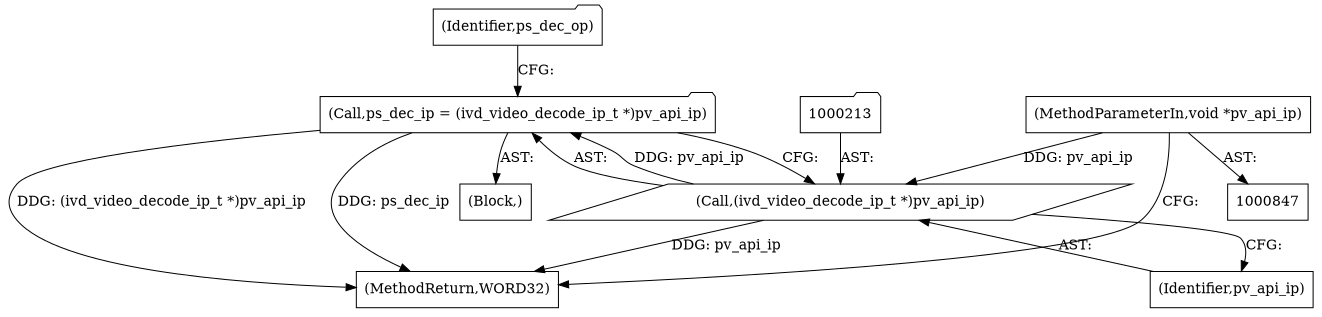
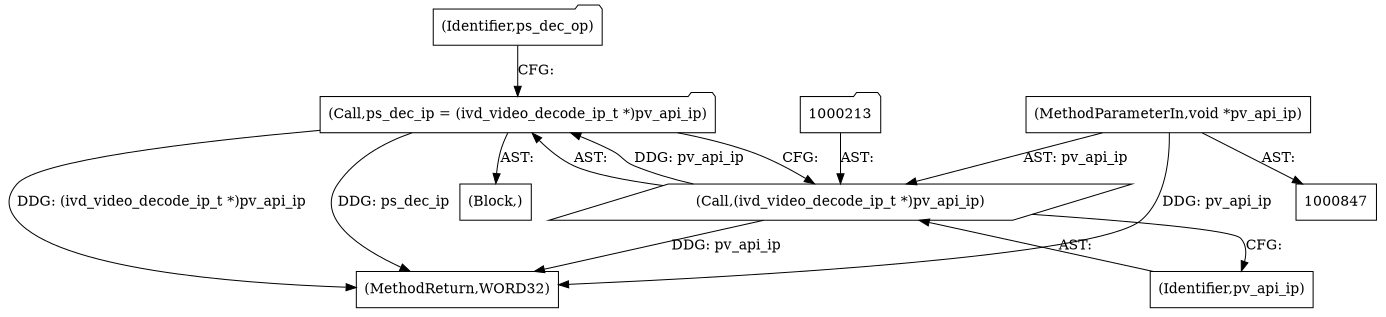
edge "(MethodParameterIn,void *pv_api_ip)" -> "(Call,(ivd_video_decode_ip_t *)pv_api_ip)": label "DDG: pv_api_ip" -> "AST: pv_api_ip"
edge "(MethodParameterIn,void *pv_api_ip)" -> "(MethodReturn,WORD32)": label "CFG: " -> "DDG: pv_api_ip"
